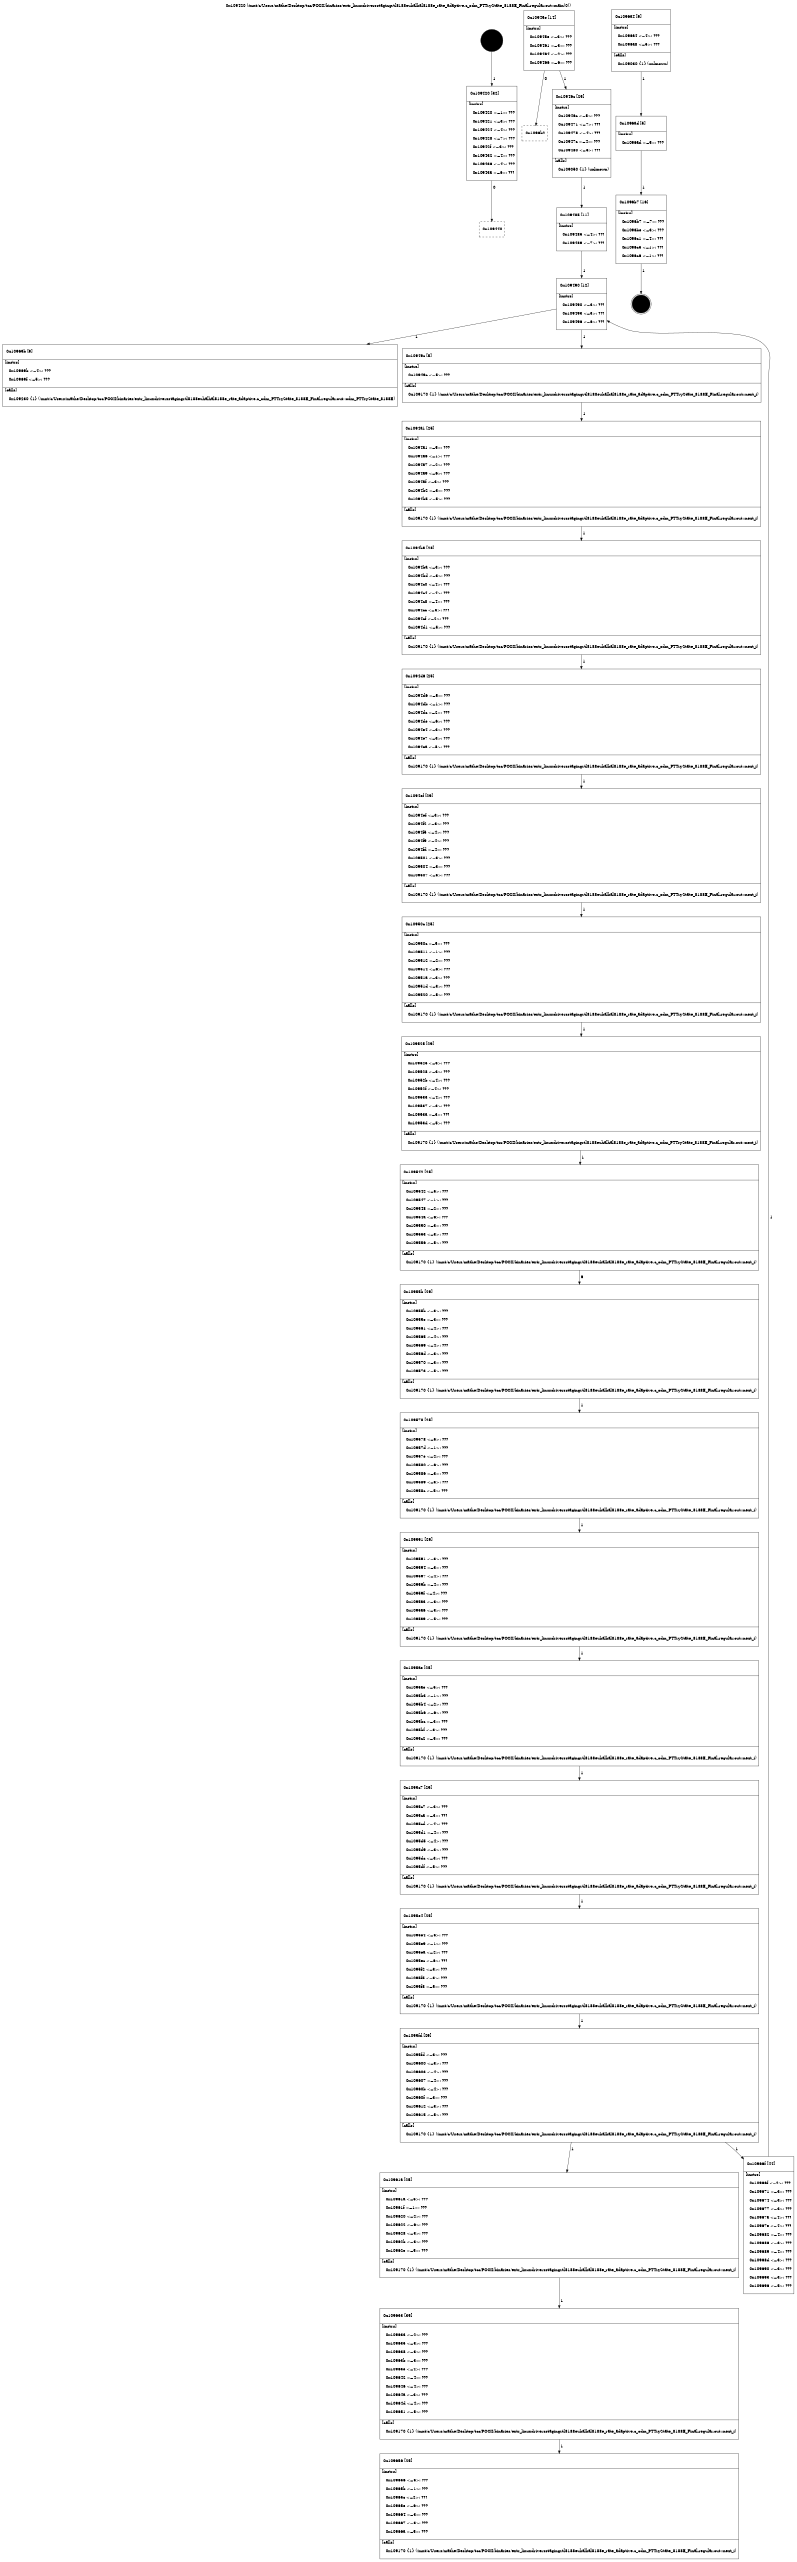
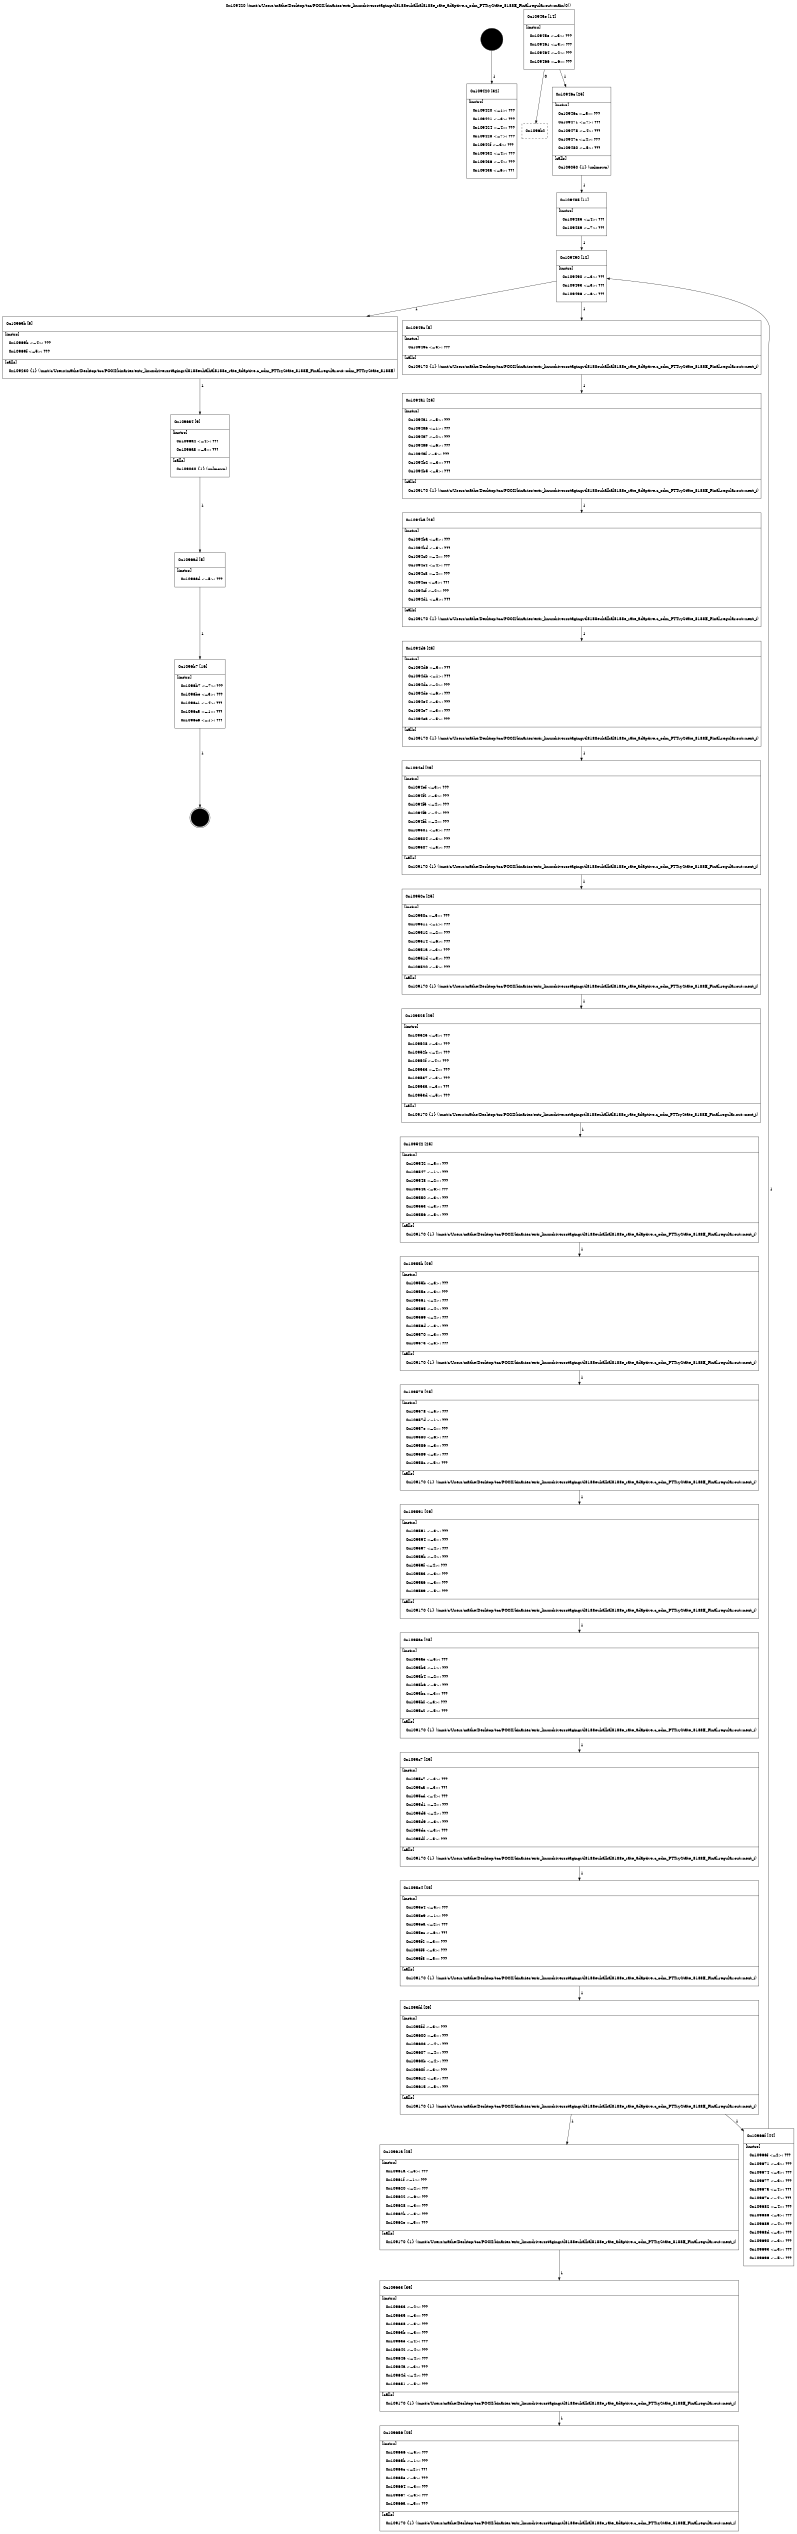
node "0x109440": removed
edge "0x10969b [9]" -> "0x1096a4 [9]": added, label "1"
edge "0x109542 [25]" -> "0x10955b [29]": label " 6" -> " 1"
